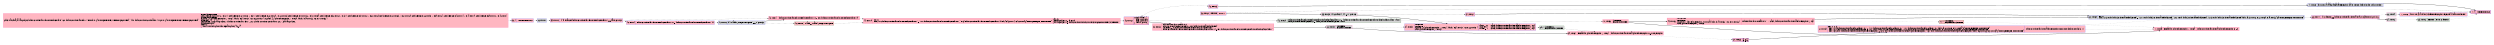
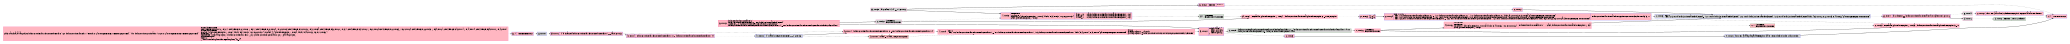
edge "56: 0x0060" -> "55: 0x005e": reversed
edge "45: 0x0022" -> "53: 0x003c": reversed
